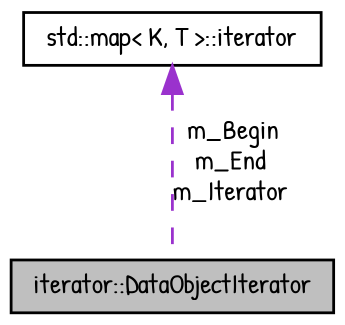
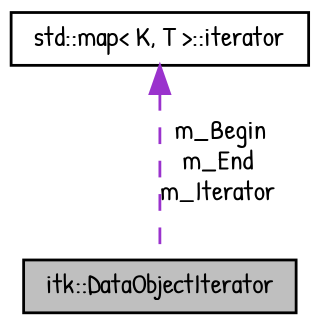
node "iterator::DataObjectIterator": label "iterator::DataObjectIterator" -> "itk::DataObjectIterator"
